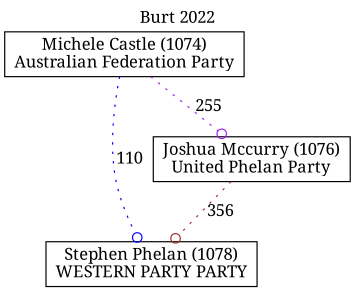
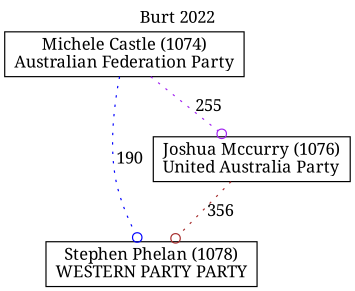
edge "Michele Castle (1074) Australian Federation Party" -> "Stephen Phelan (1078) WESTERN PARTY PARTY": label "110" -> "190"
node "Joshua Mccurry (1076) United Phelan Party": label "Joshua Mccurry (1076) United Phelan Party" -> "Joshua Mccurry (1076) United Australia Party"
